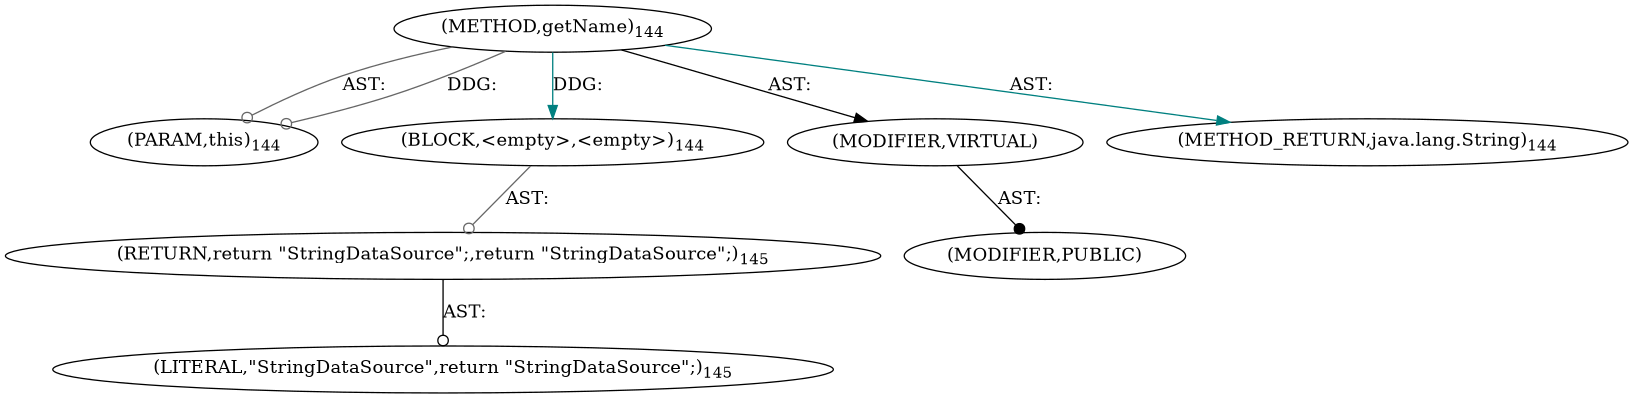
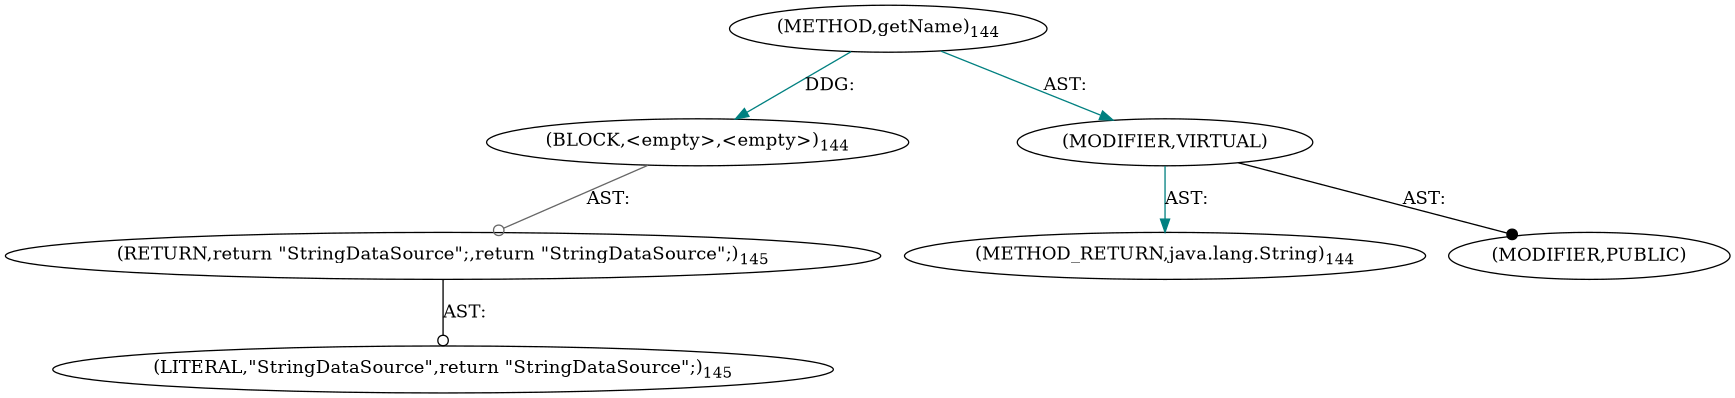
edge "(METHOD,getName)" -> "(METHOD_RETURN,java.lang.String)": now "(MODIFIER,VIRTUAL)" -> "(METHOD_RETURN,java.lang.String)"
edge "(METHOD,getName)" -> "(MODIFIER,VIRTUAL)": color black -> teal
node "(PARAM,this)": removed
